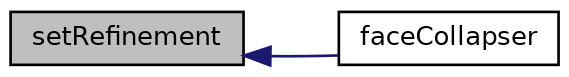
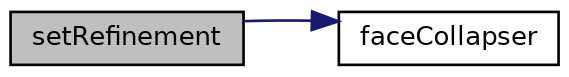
edge "faceCollapser" -> "setRefinement": reversed
